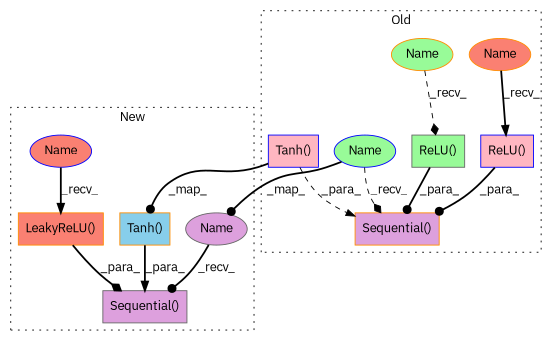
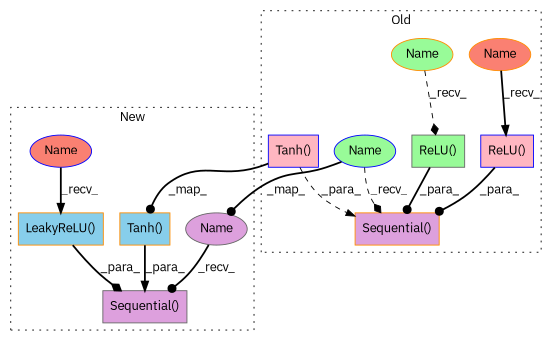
node "LeakyReLU()": fillcolor salmon -> skyblue
